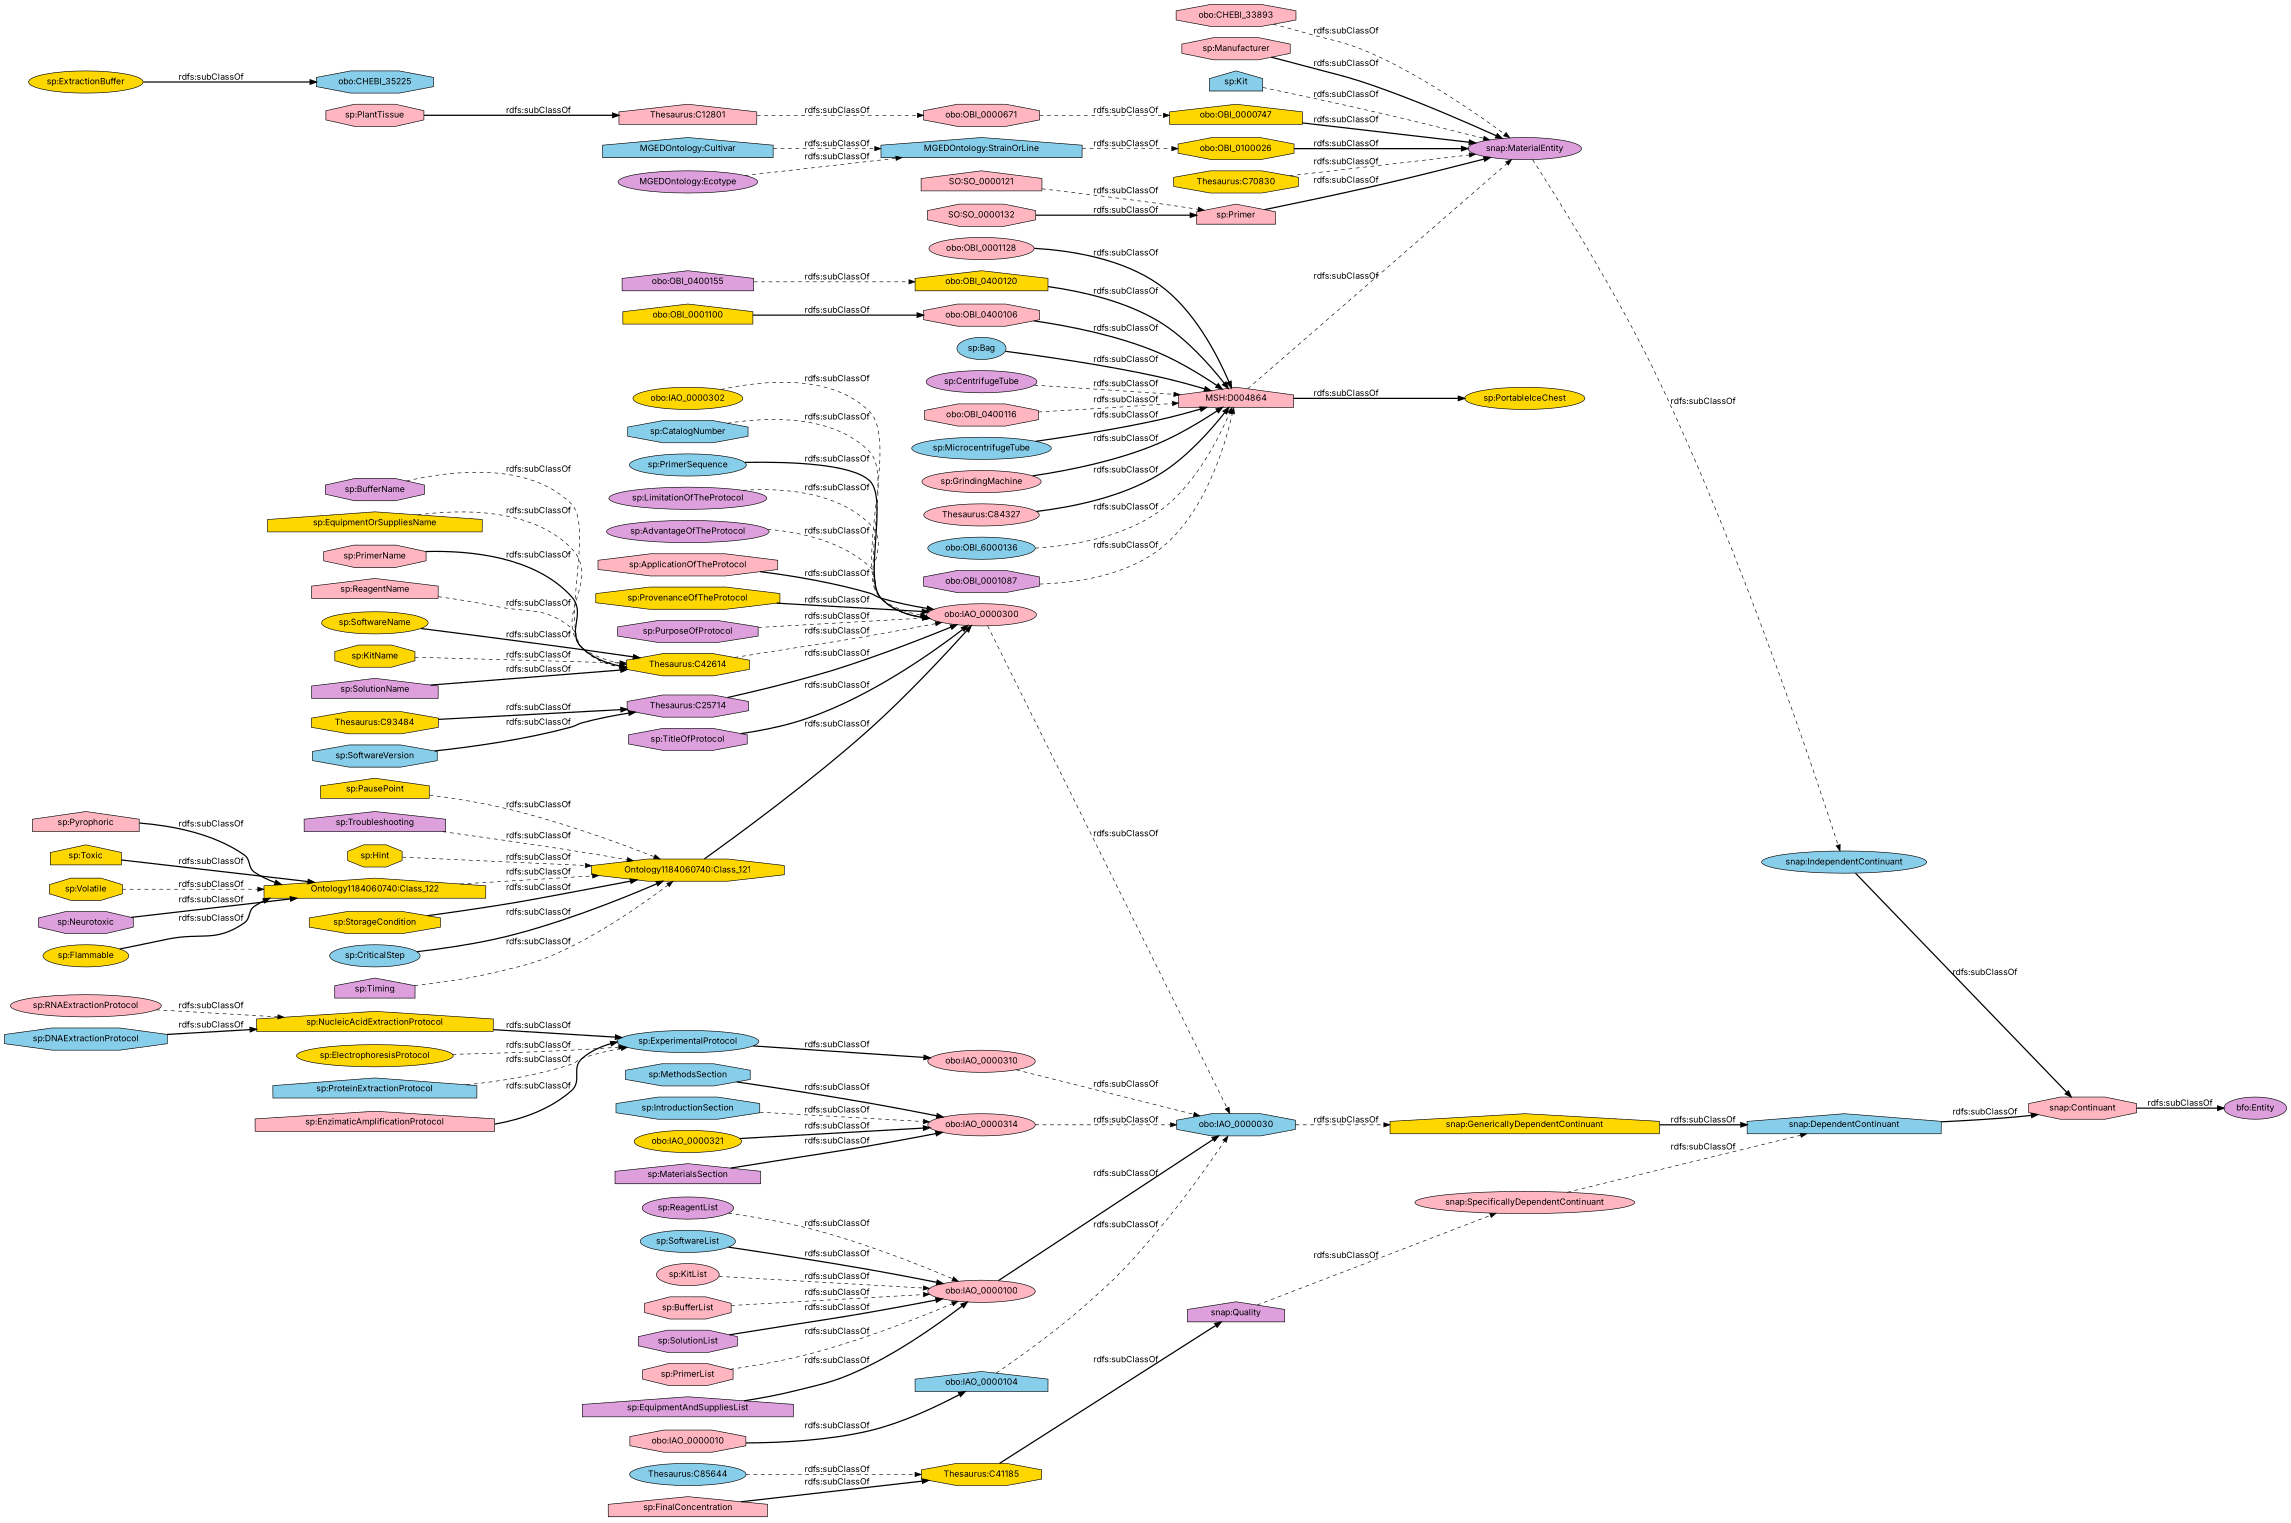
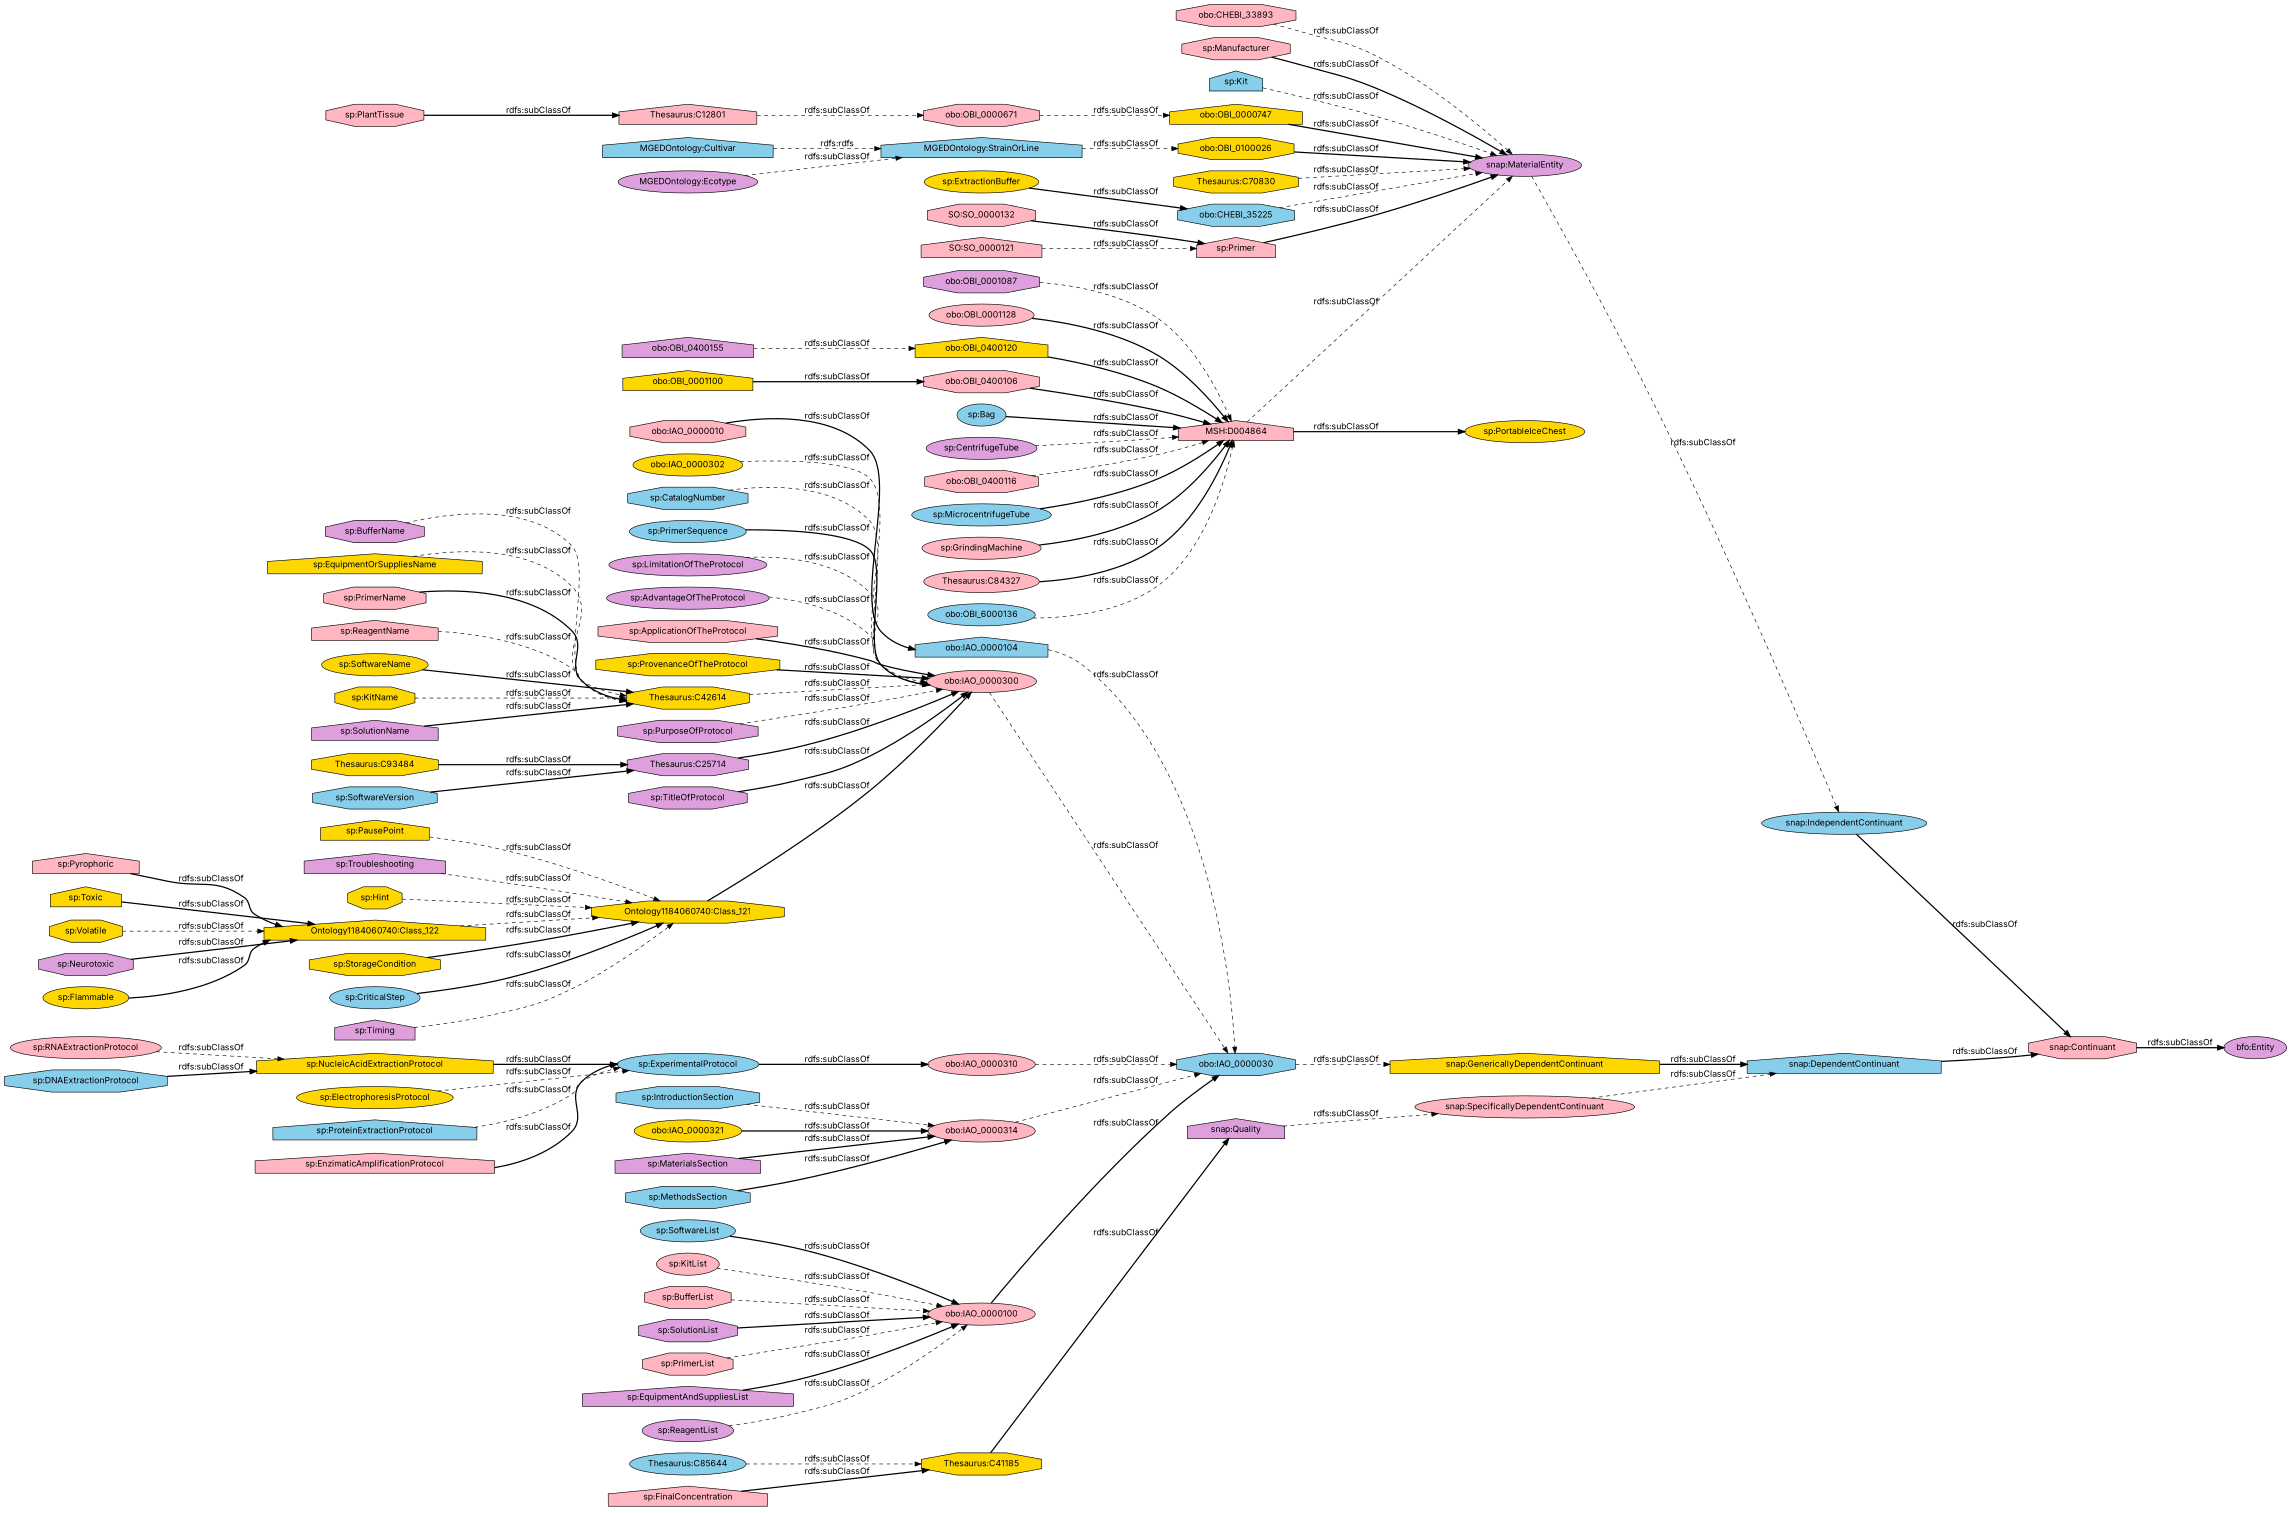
edge "MGEDOntology:Cultivar" -> "MGEDOntology:StrainOrLine": label "rdfs:subClassOf" -> "rdfs:rdfs"
edge "obo:CHEBI_35225" -> "snap:MaterialEntity": added, label "rdfs:subClassOf"
